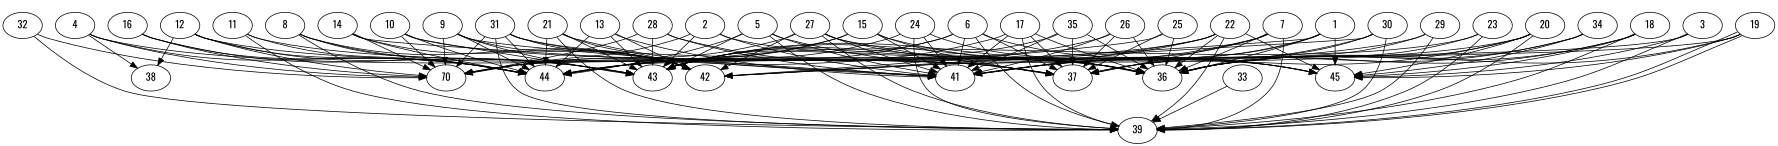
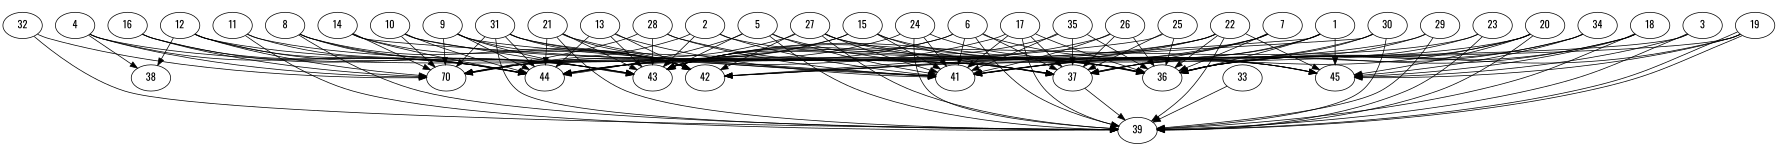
edge "7" -> "39": now "37" -> "39"
